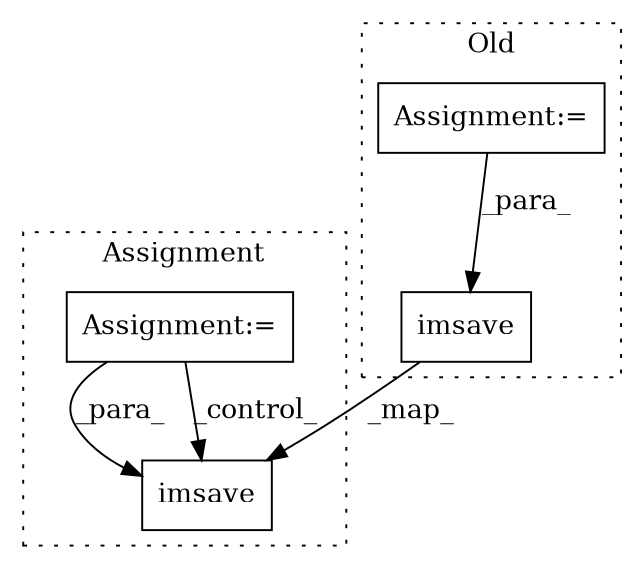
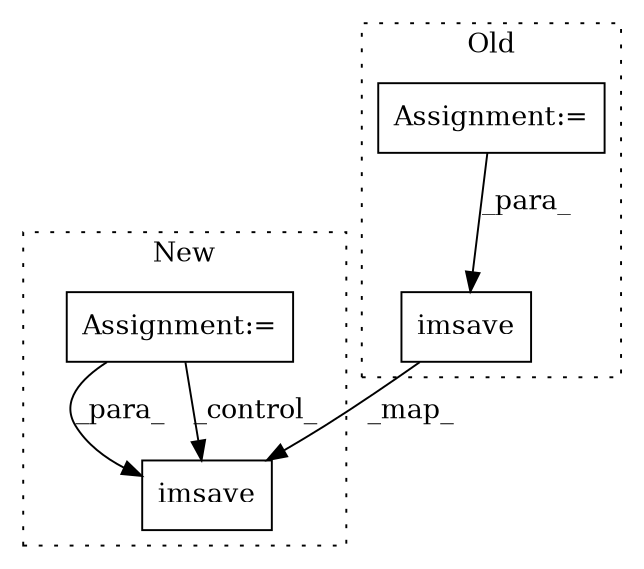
cluster "Assignment": label "Assignment" -> "New"
